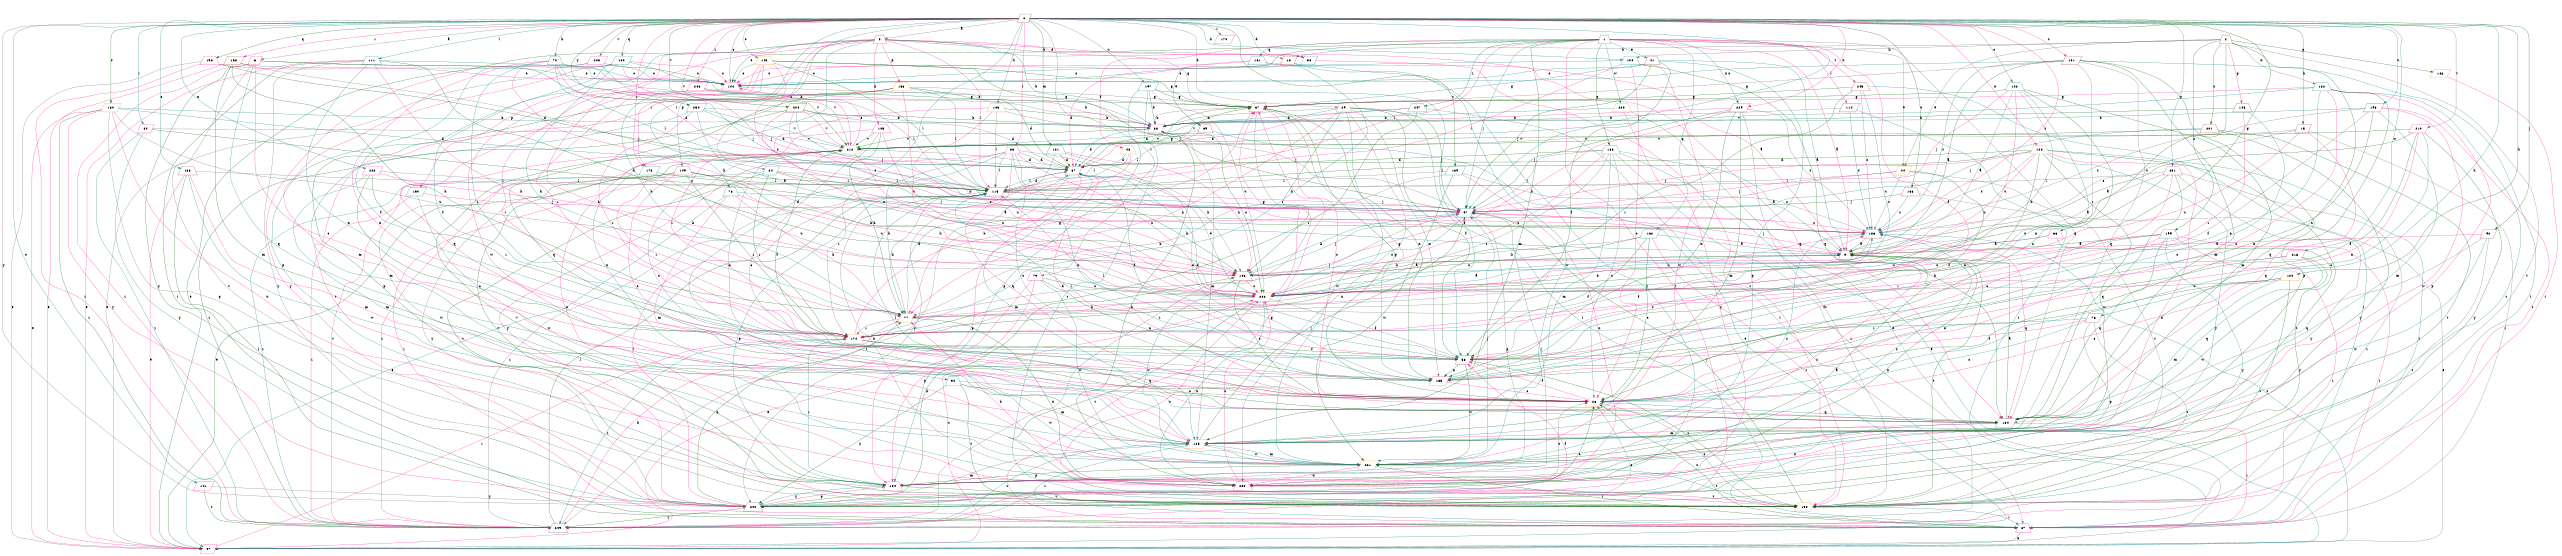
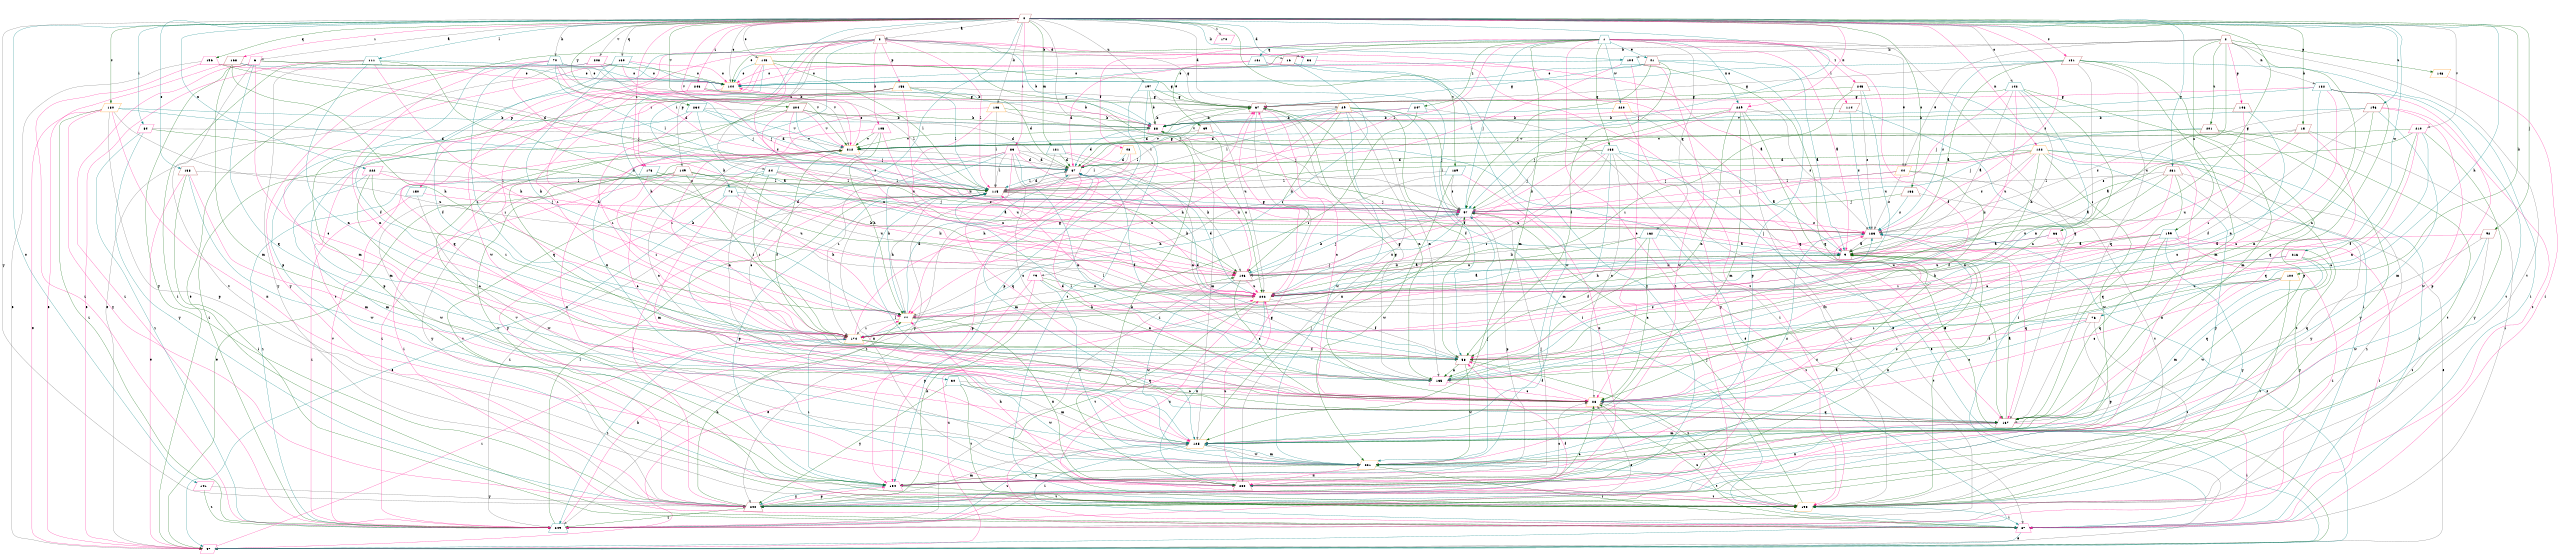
node "144": color deeppink -> darkorange
edge "29" -> "115": added, label "l"
edge "189" -> "183": now "189" -> "97"
edge "183" -> "58": removed, label "f"
node "164": label "164" -> "167"
edge "229" -> "47": added, label "e"
